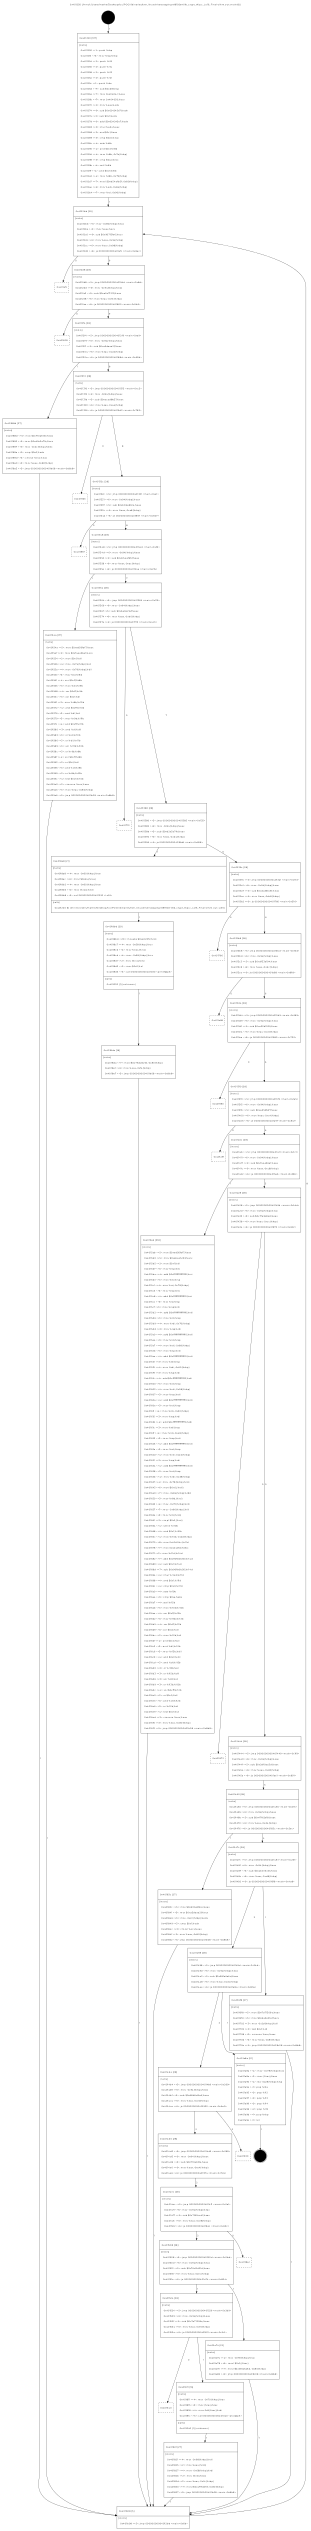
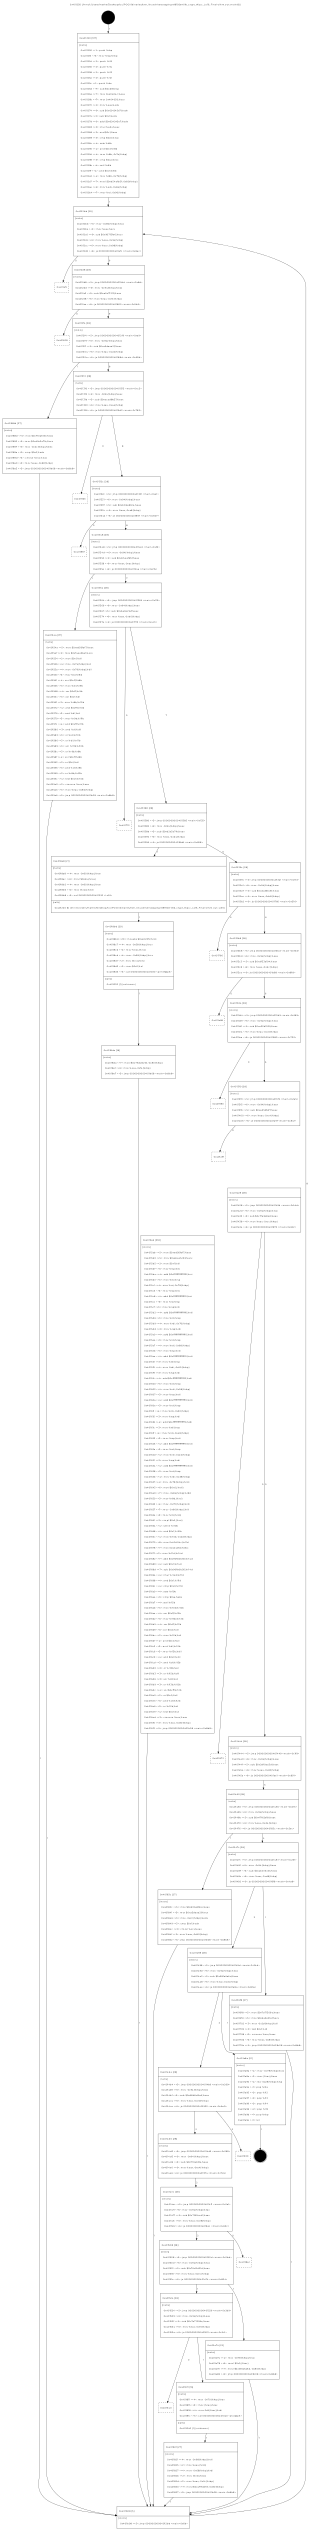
node "0x40140c [28]": removed
